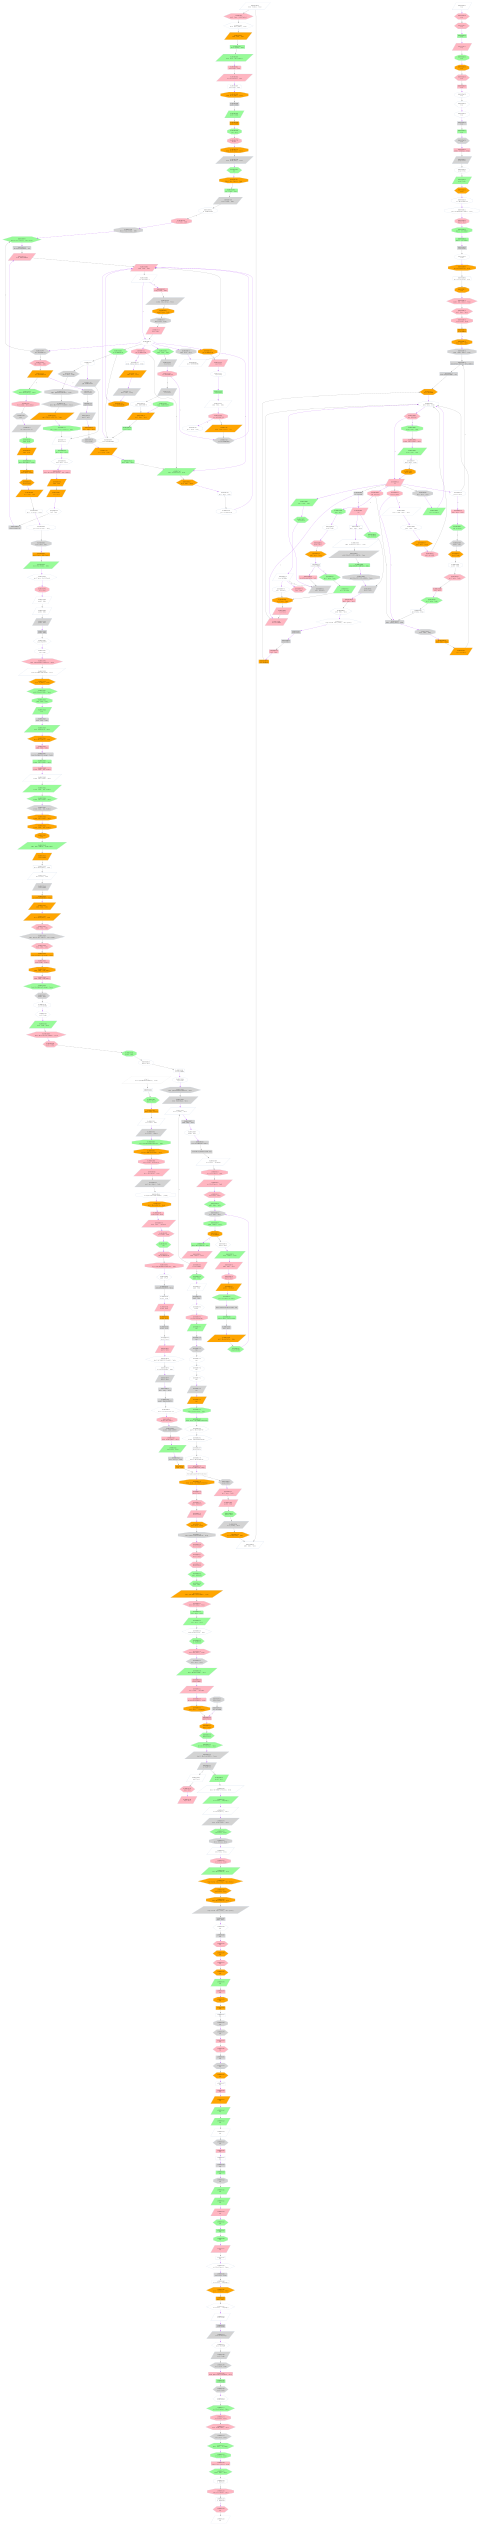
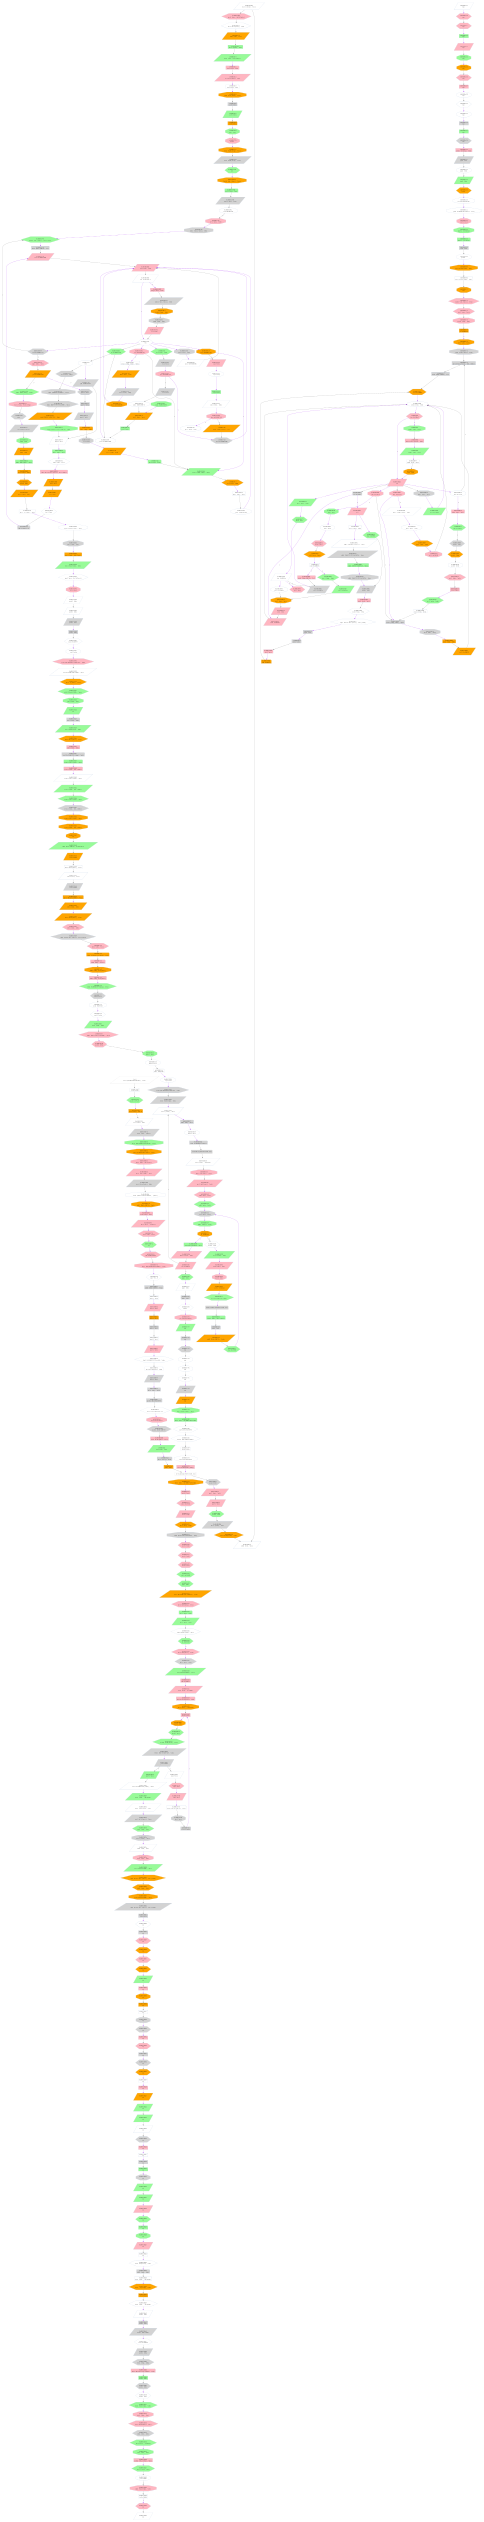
node "0x00020741 addl $0x1c<UINT8>, %esi": added
